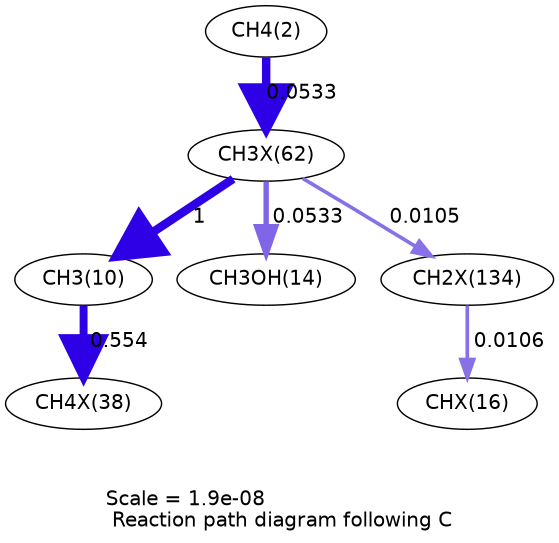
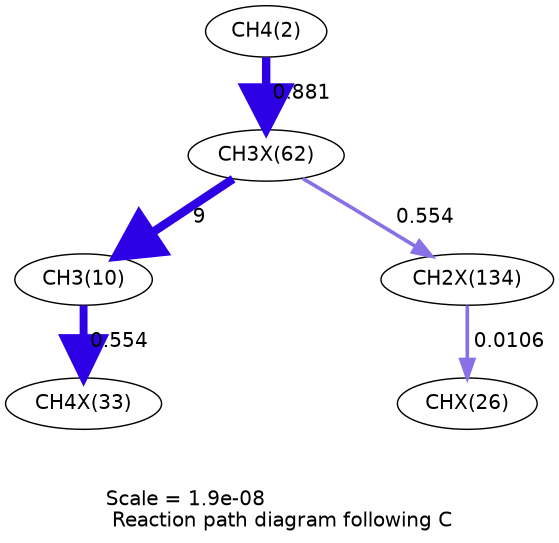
edge "CH4(2)" -> "CH3X(62)": label " 0.0533" -> " 0.881"
edge "CH3X(62)" -> "CH3(10)": label " 1" -> " 9"
edge "CH3X(62)" -> "CH2X(134)": label " 0.0105" -> " 0.554"
node "CH3OH(14)": removed
node "CH4X(38)": label "CH4X(38)" -> "CH4X(33)"
node "CHX(16)": label "CHX(16)" -> "CHX(26)"
